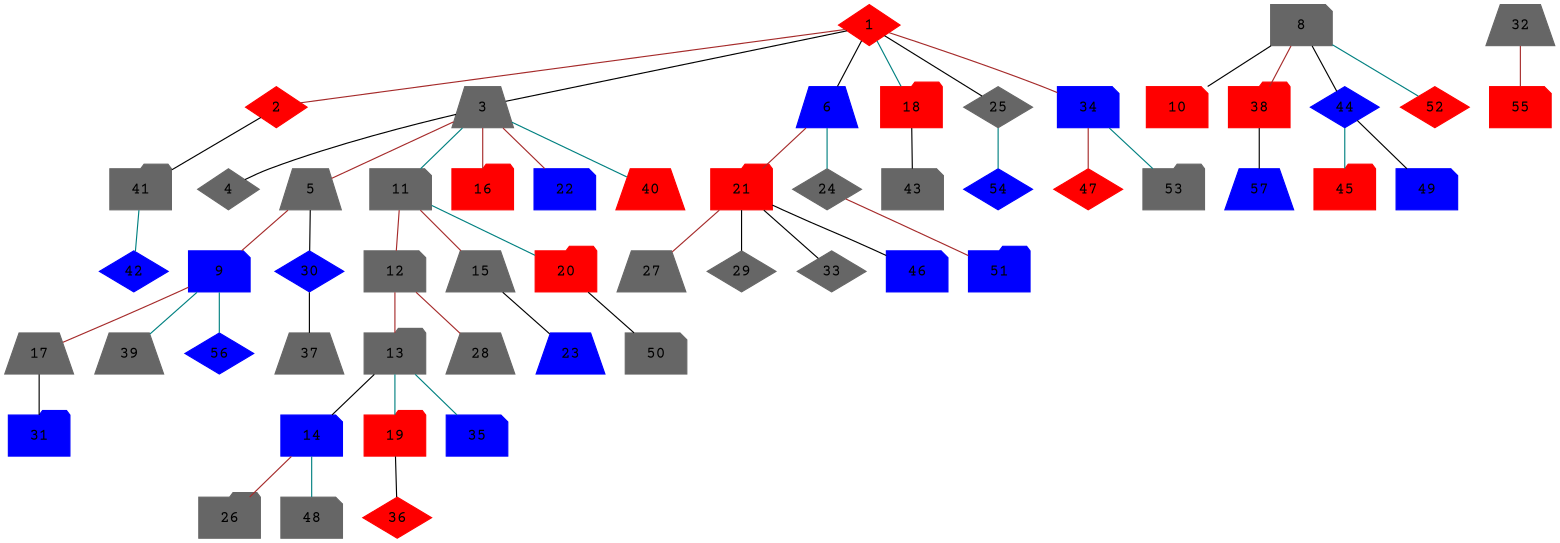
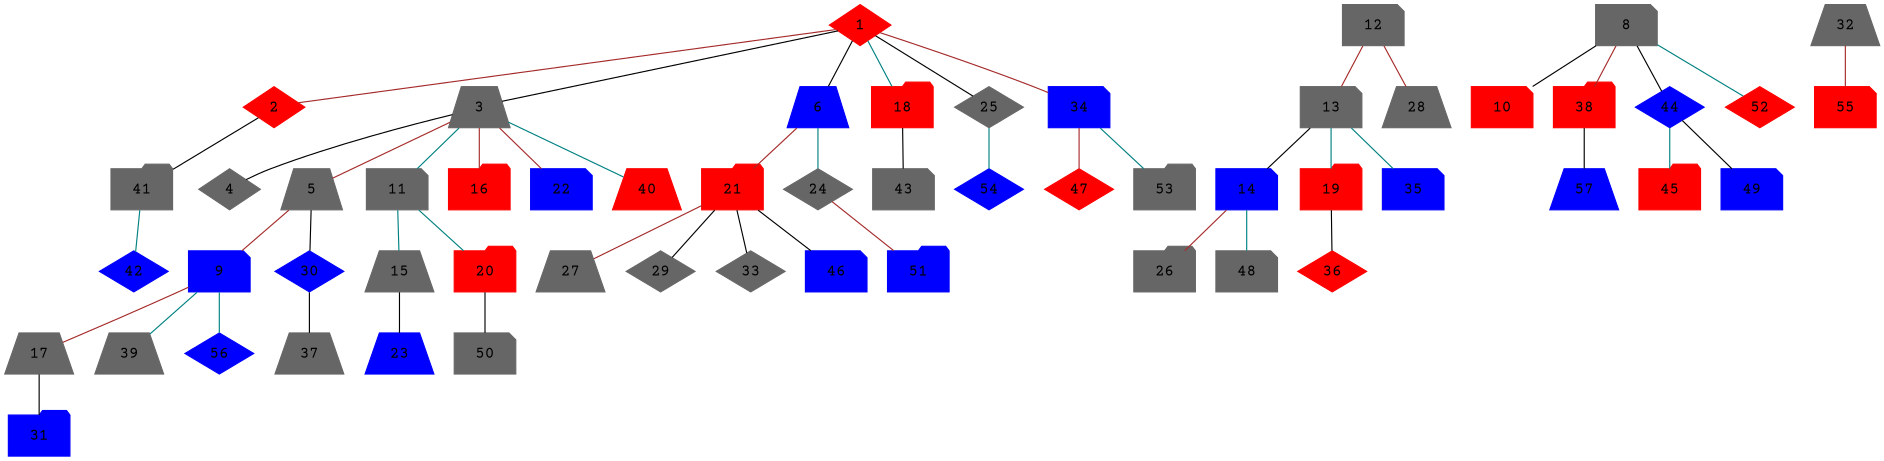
edge "11" -- "12": removed
edge "11" -- "15": color brown -> teal
node "13": shape folder -> note
